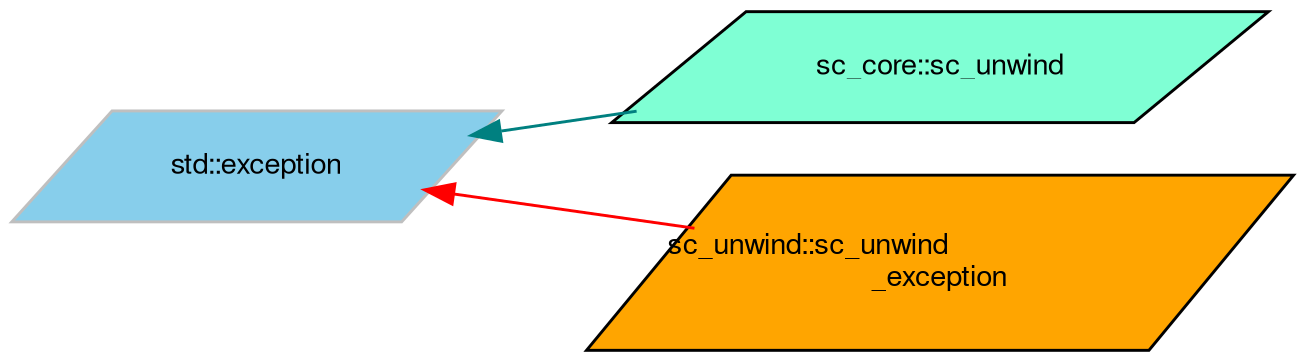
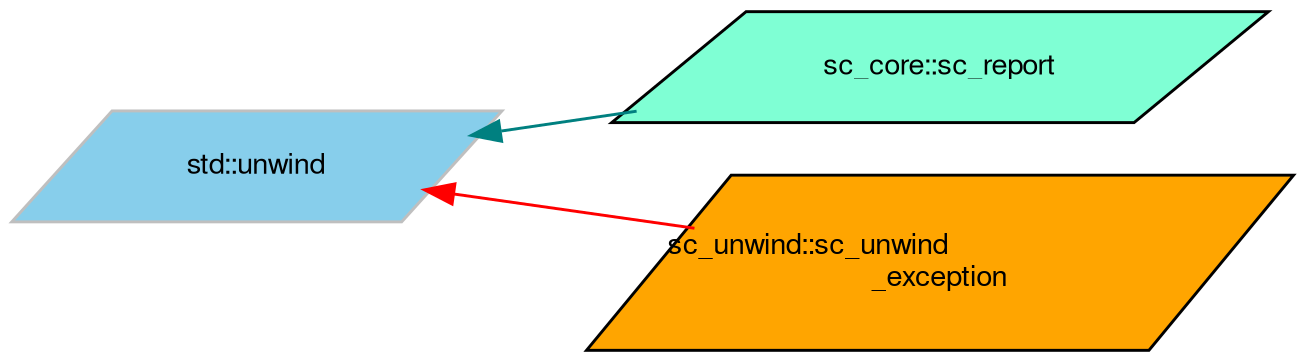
node "sc_core::sc_unwind": label "sc_core::sc_unwind" -> "sc_core::sc_report"
node "std::exception": label "std::exception" -> "std::unwind"
